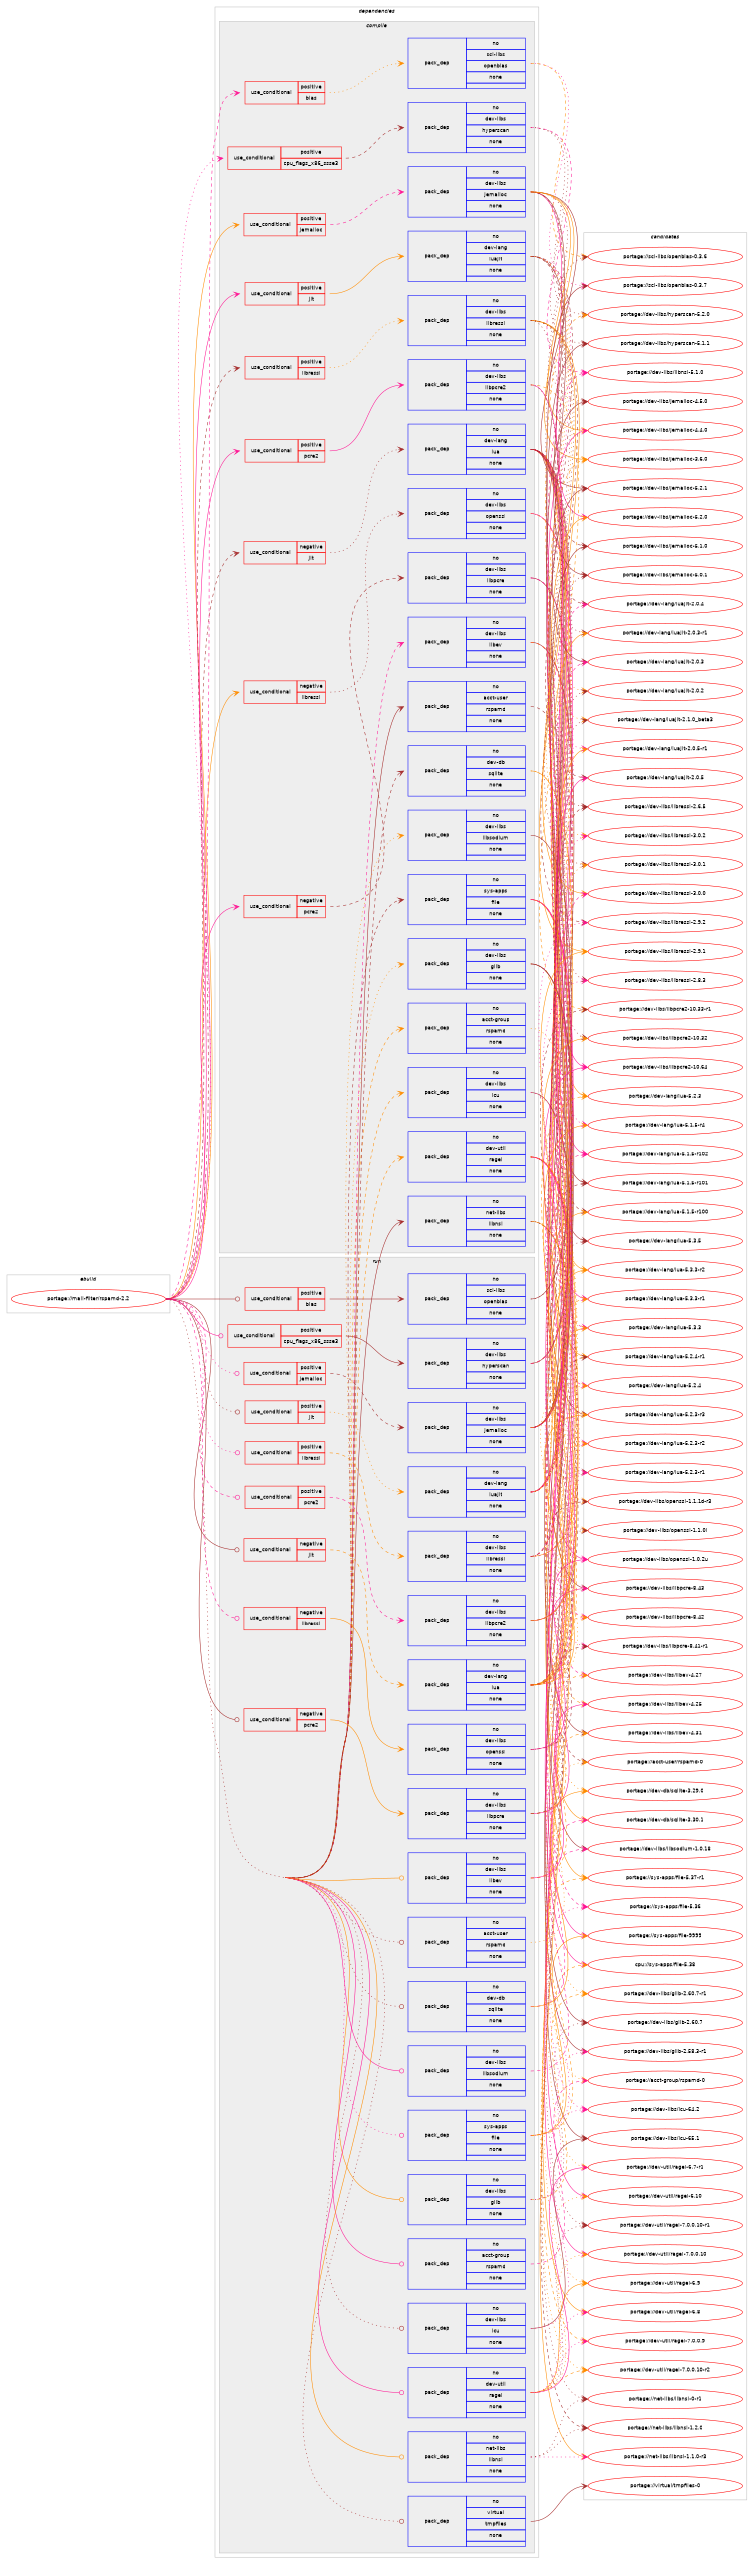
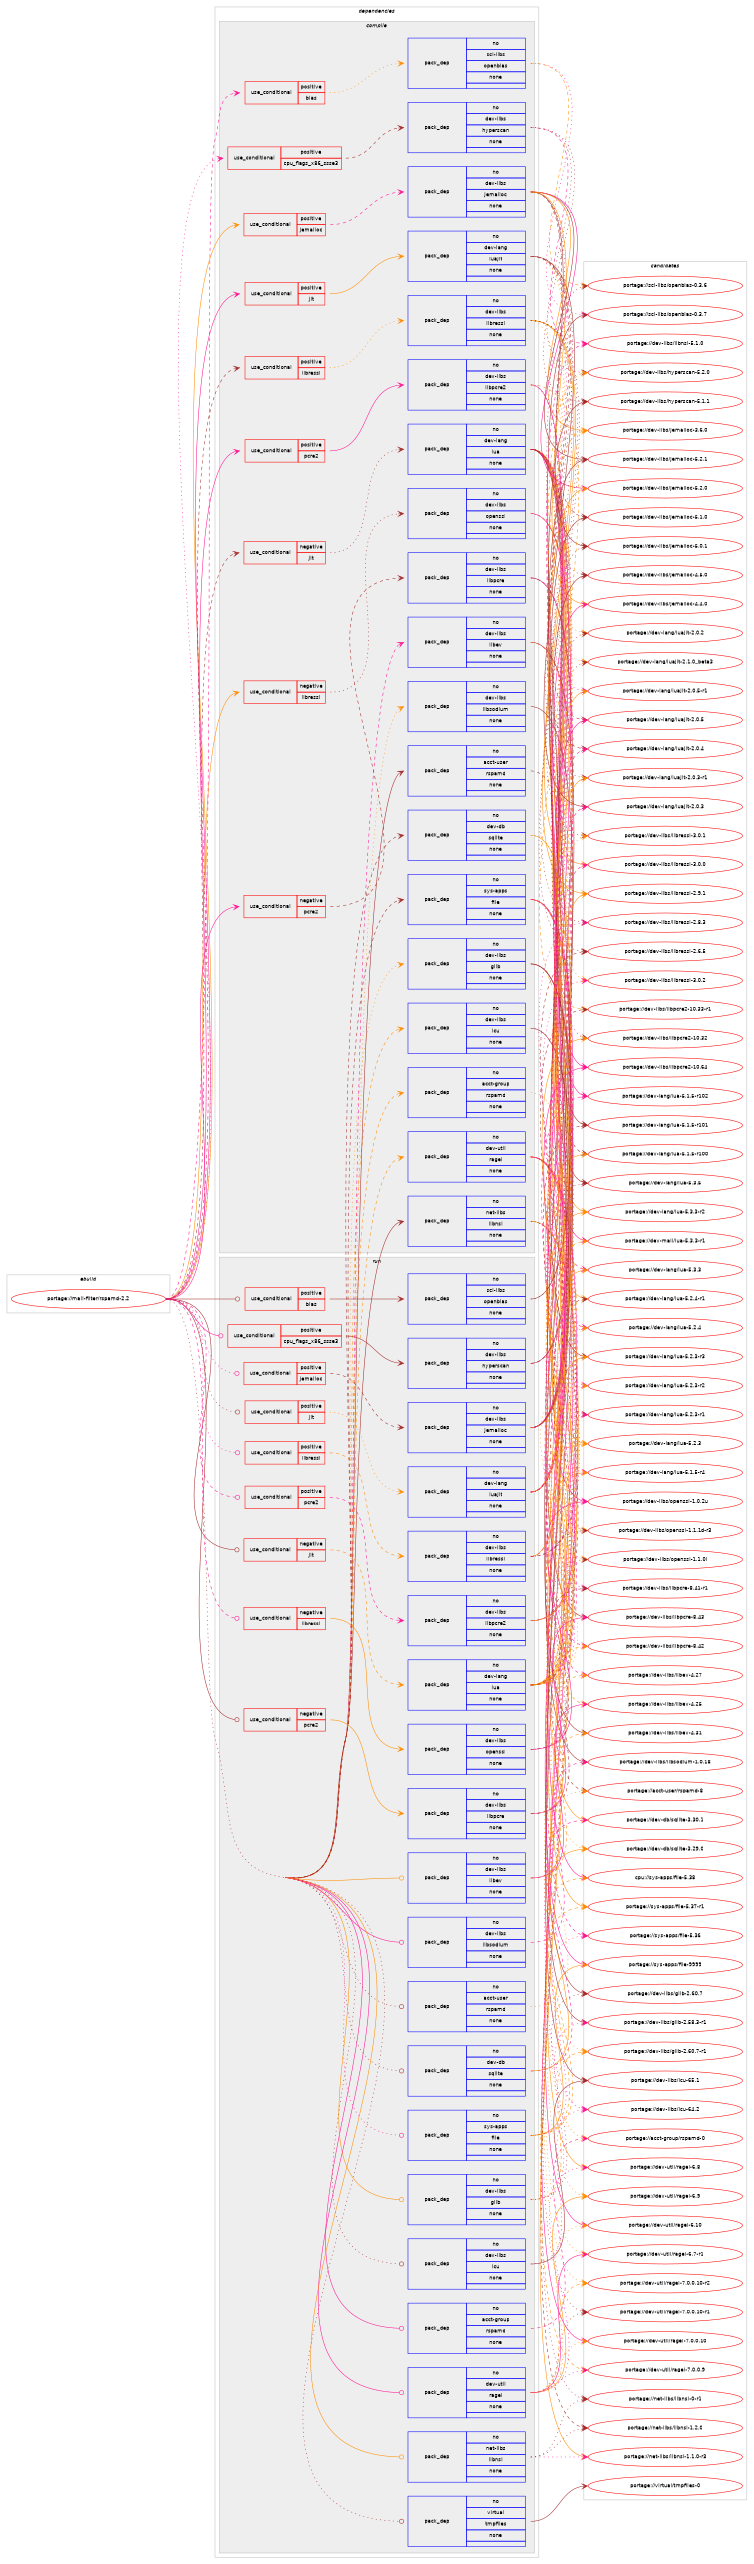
node "portage://dev-libs/libressl-2.9.2": removed
node "portage://dev-lang/lua-5.3.3-r1": label "portage://dev-lang/lua-5.3.3-r1" -> "portage://dev-mail/lua-5.3.3-r1"
node "portage://acct-user/rspamd-0": label "portage://acct-user/rspamd-0" -> "portage://acct-user/rspamd-8"
